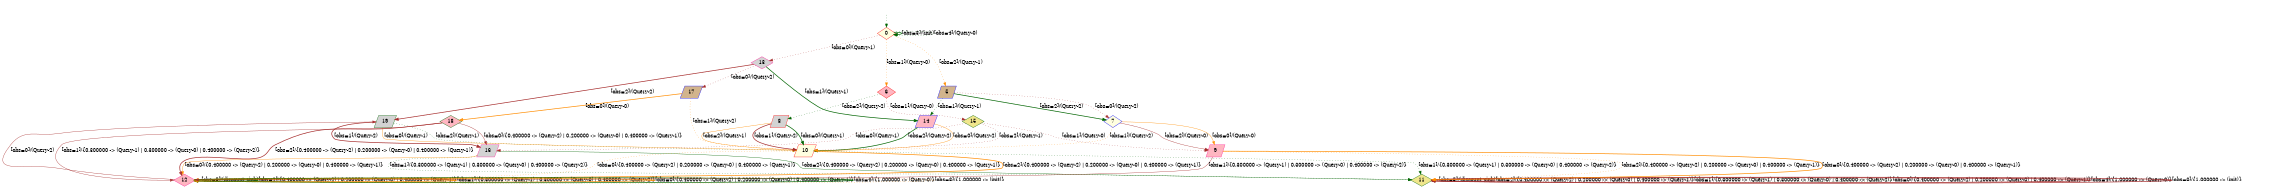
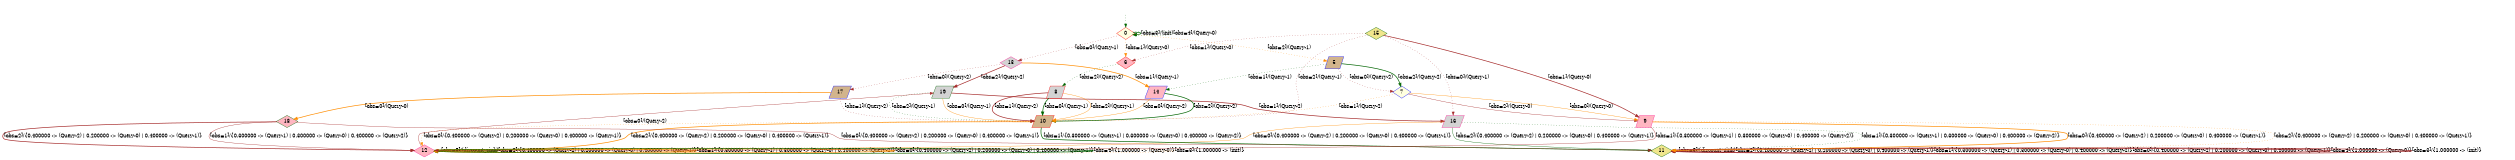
edge "13" -> "14": color darkgreen -> darkorange
edge "6" -> "15": reversed
edge "18" -> "16": now "18" -> "11"
edge "17" -> "10": color darkorange -> brown
edge "15" -> "9": style dotted -> bold
node "10": fillcolor lightyellow -> tan
edge "10" -> "11": style dotted -> bold
